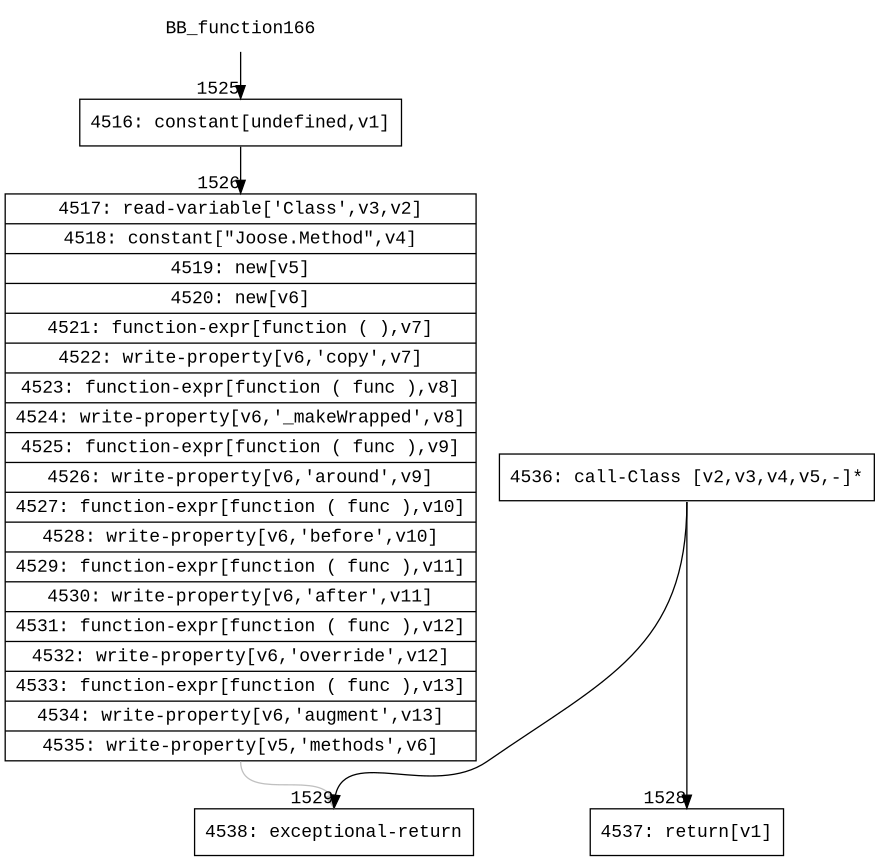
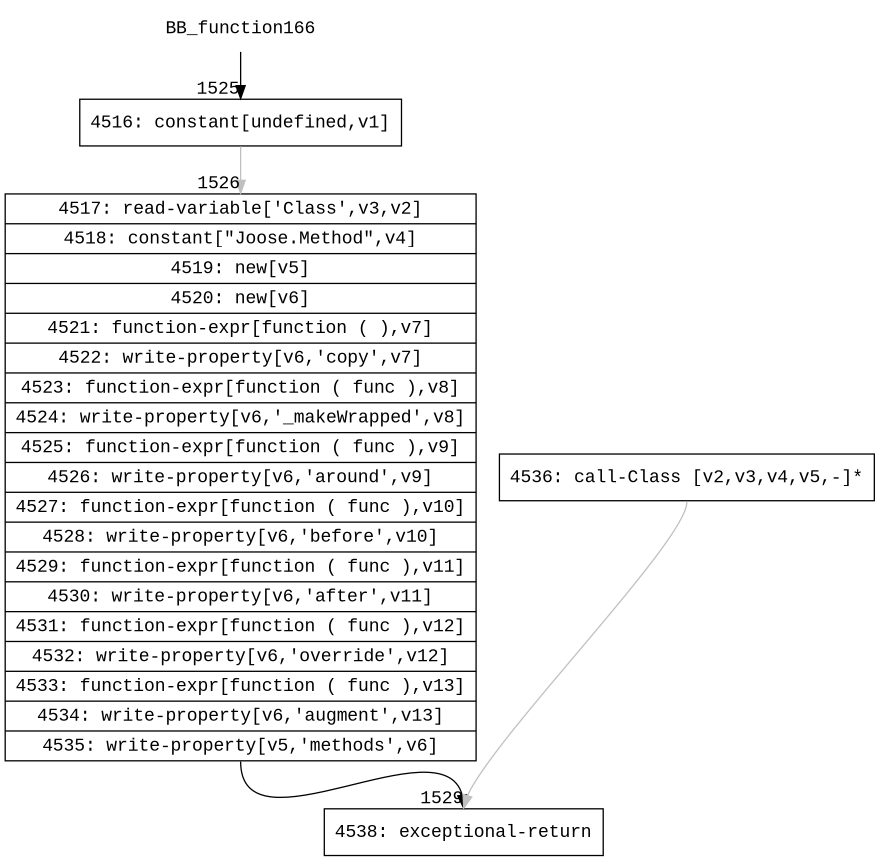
edge "4516: constant[undefined,v1]" -> "4517: read-variable['Class',v3,v2]": color black -> gray
edge "4536: call-Class [v2,v3,v4,v5,-]*" -> "4538: exceptional-return": color black -> gray
edge "4517: read-variable['Class',v3,v2]" -> "4538: exceptional-return": color gray -> black
node "4537: return[v1]": removed
